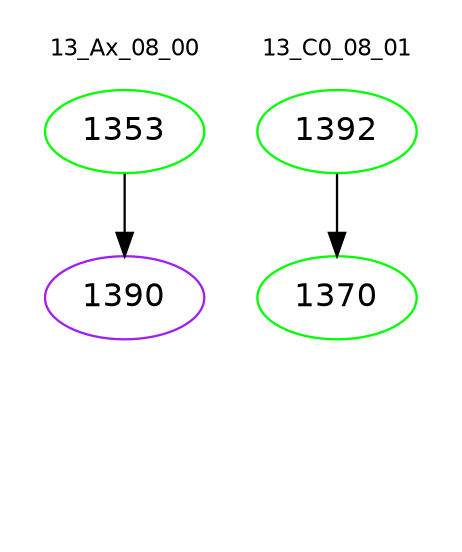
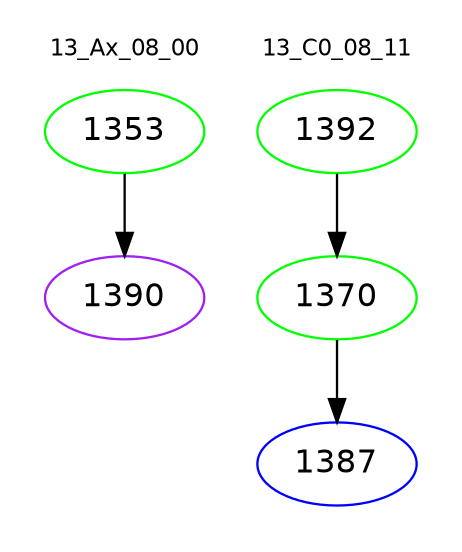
cluster "13_C0_08_01": label "13_C0_08_01" -> "13_C0_08_11"
node "1387": added
